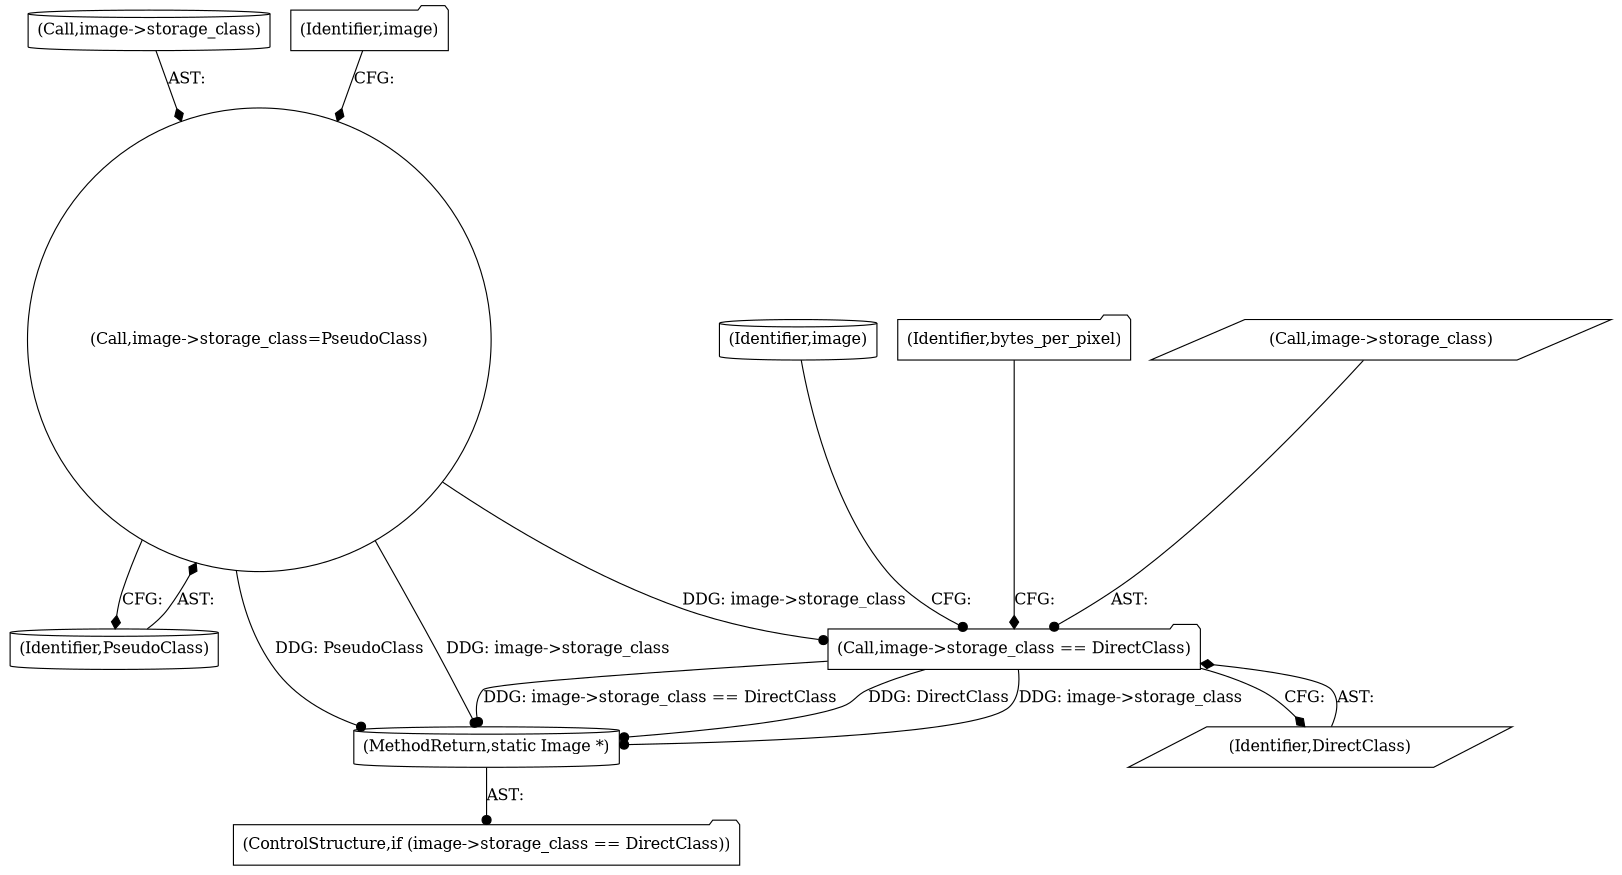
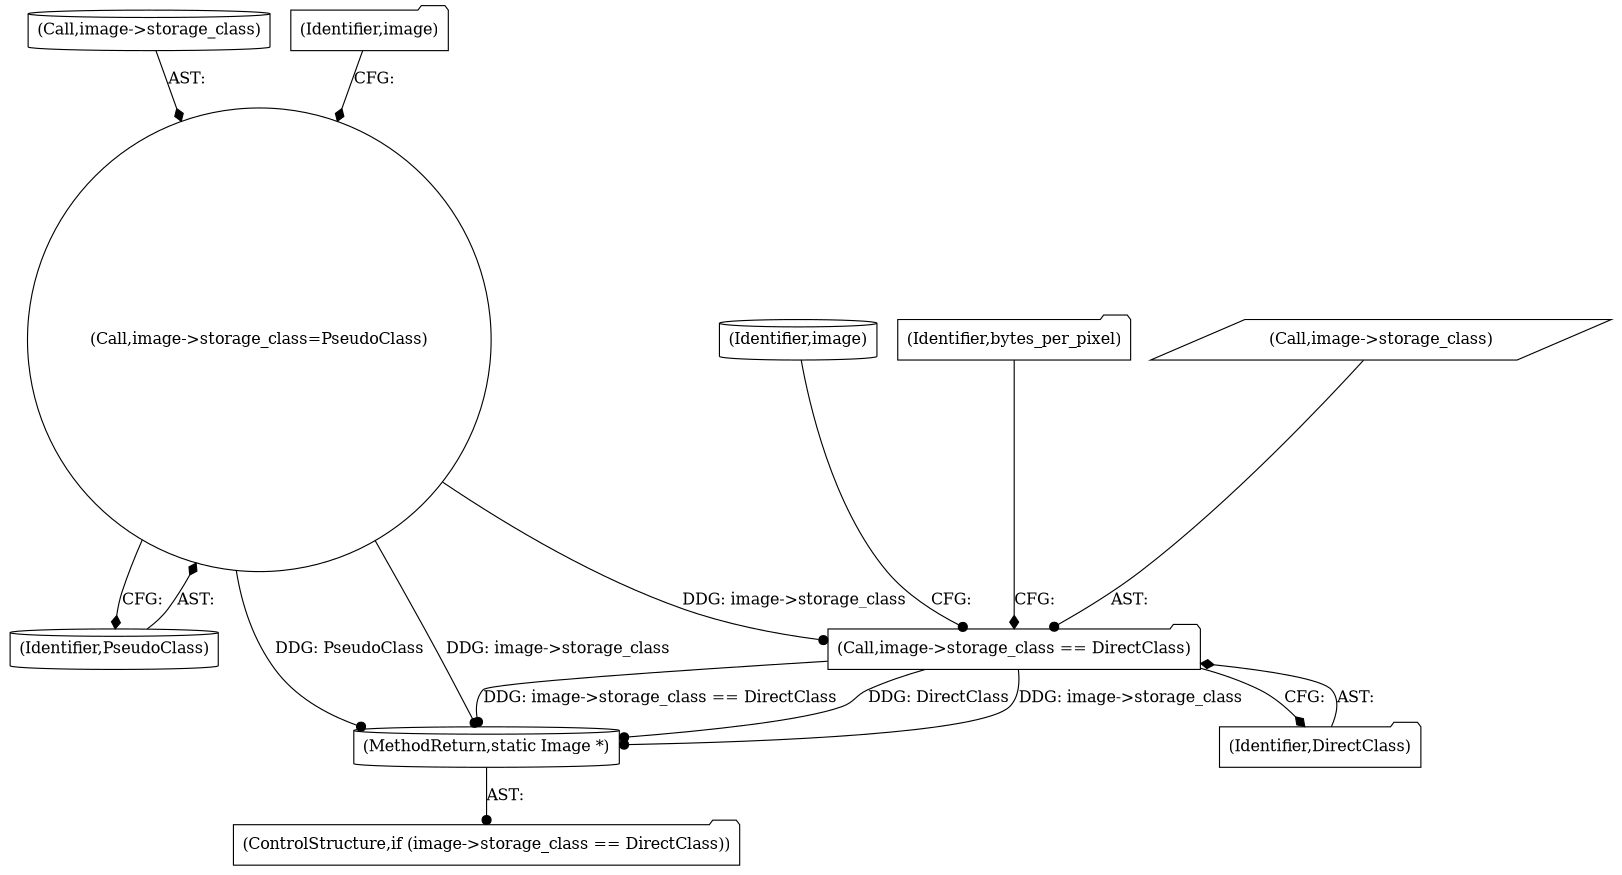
node "(Identifier,DirectClass)": shape parallelogram -> folder
